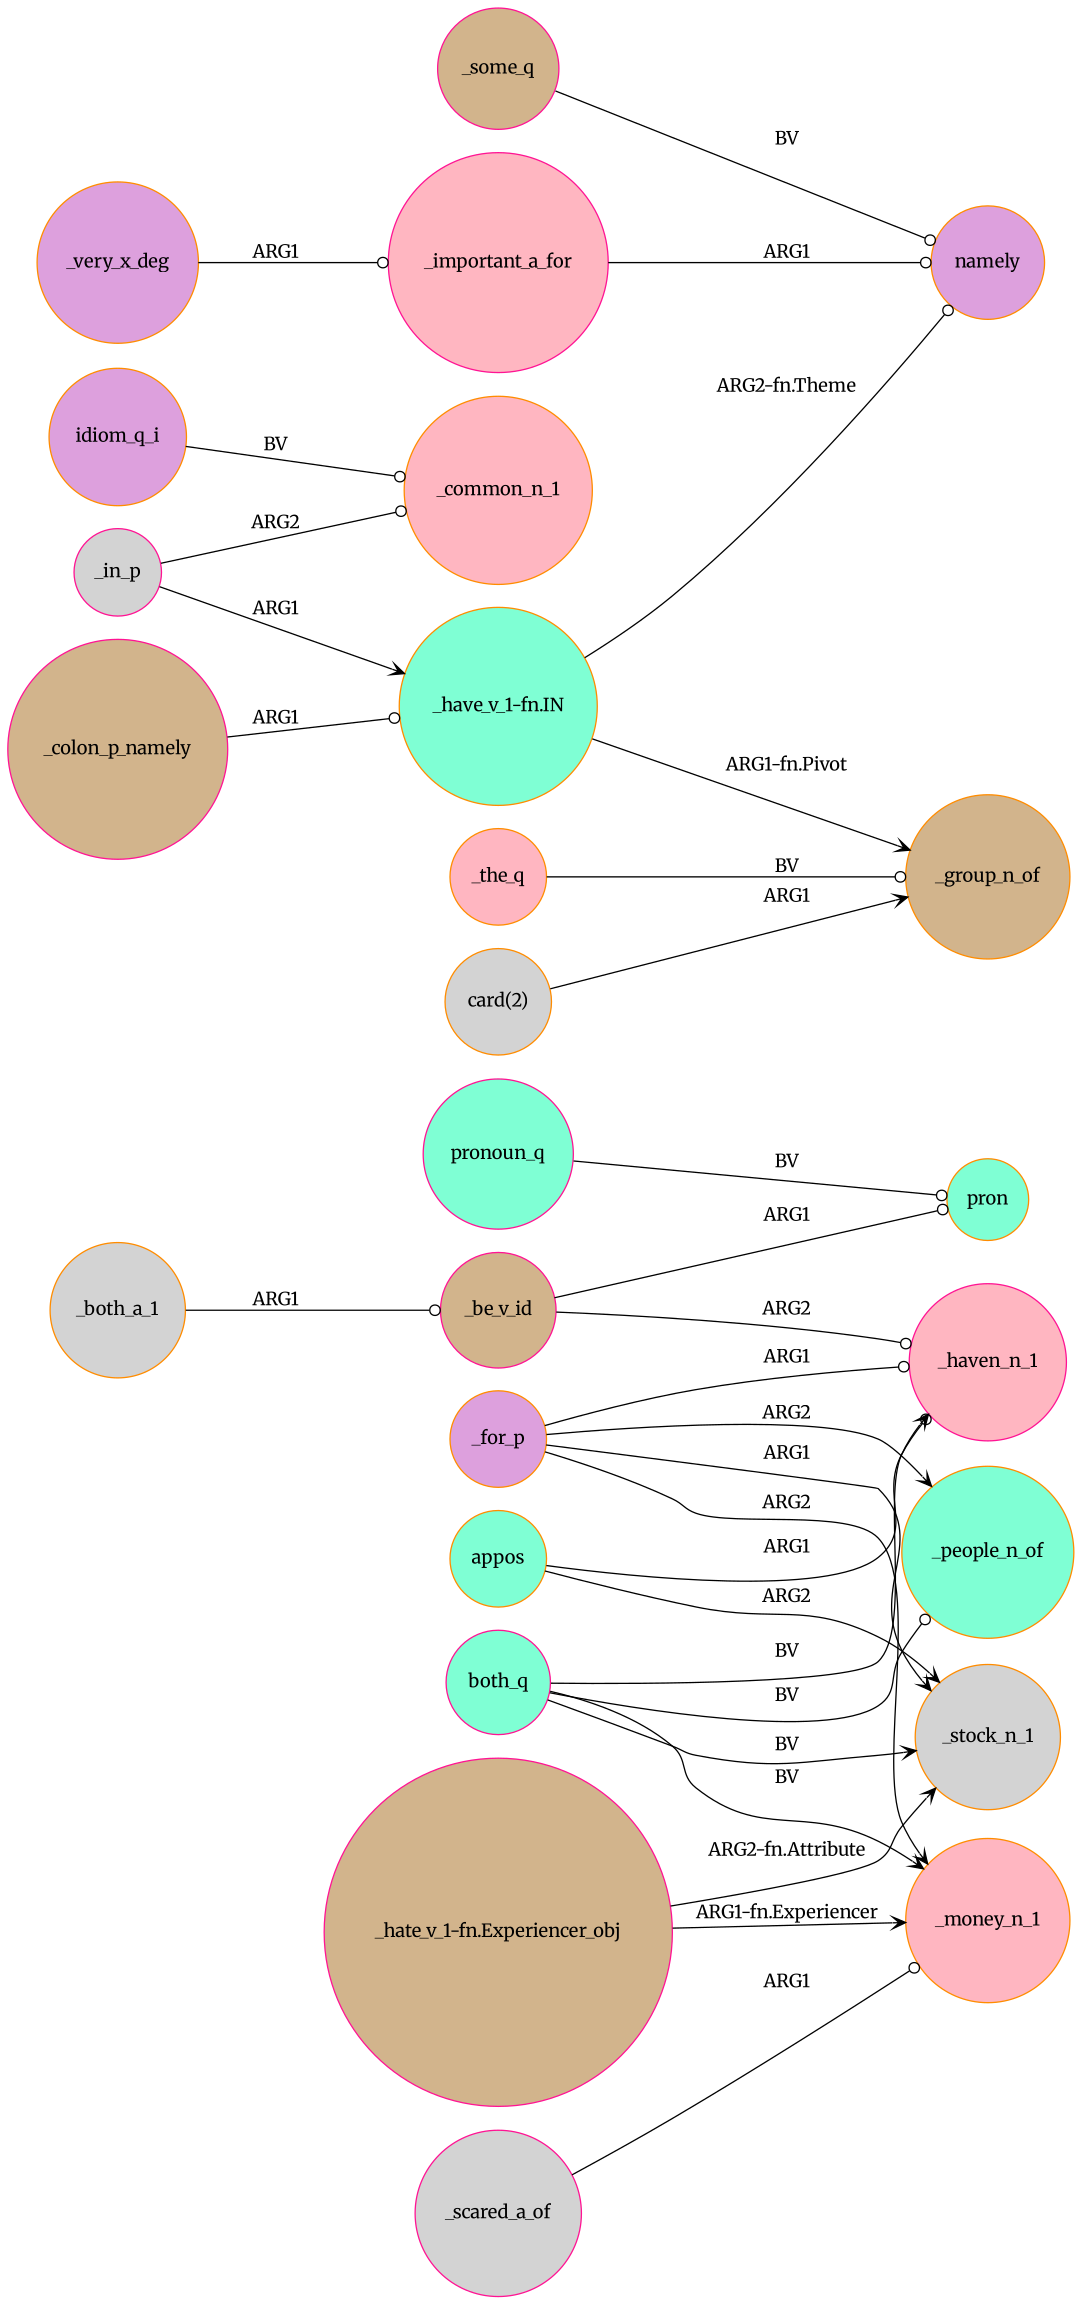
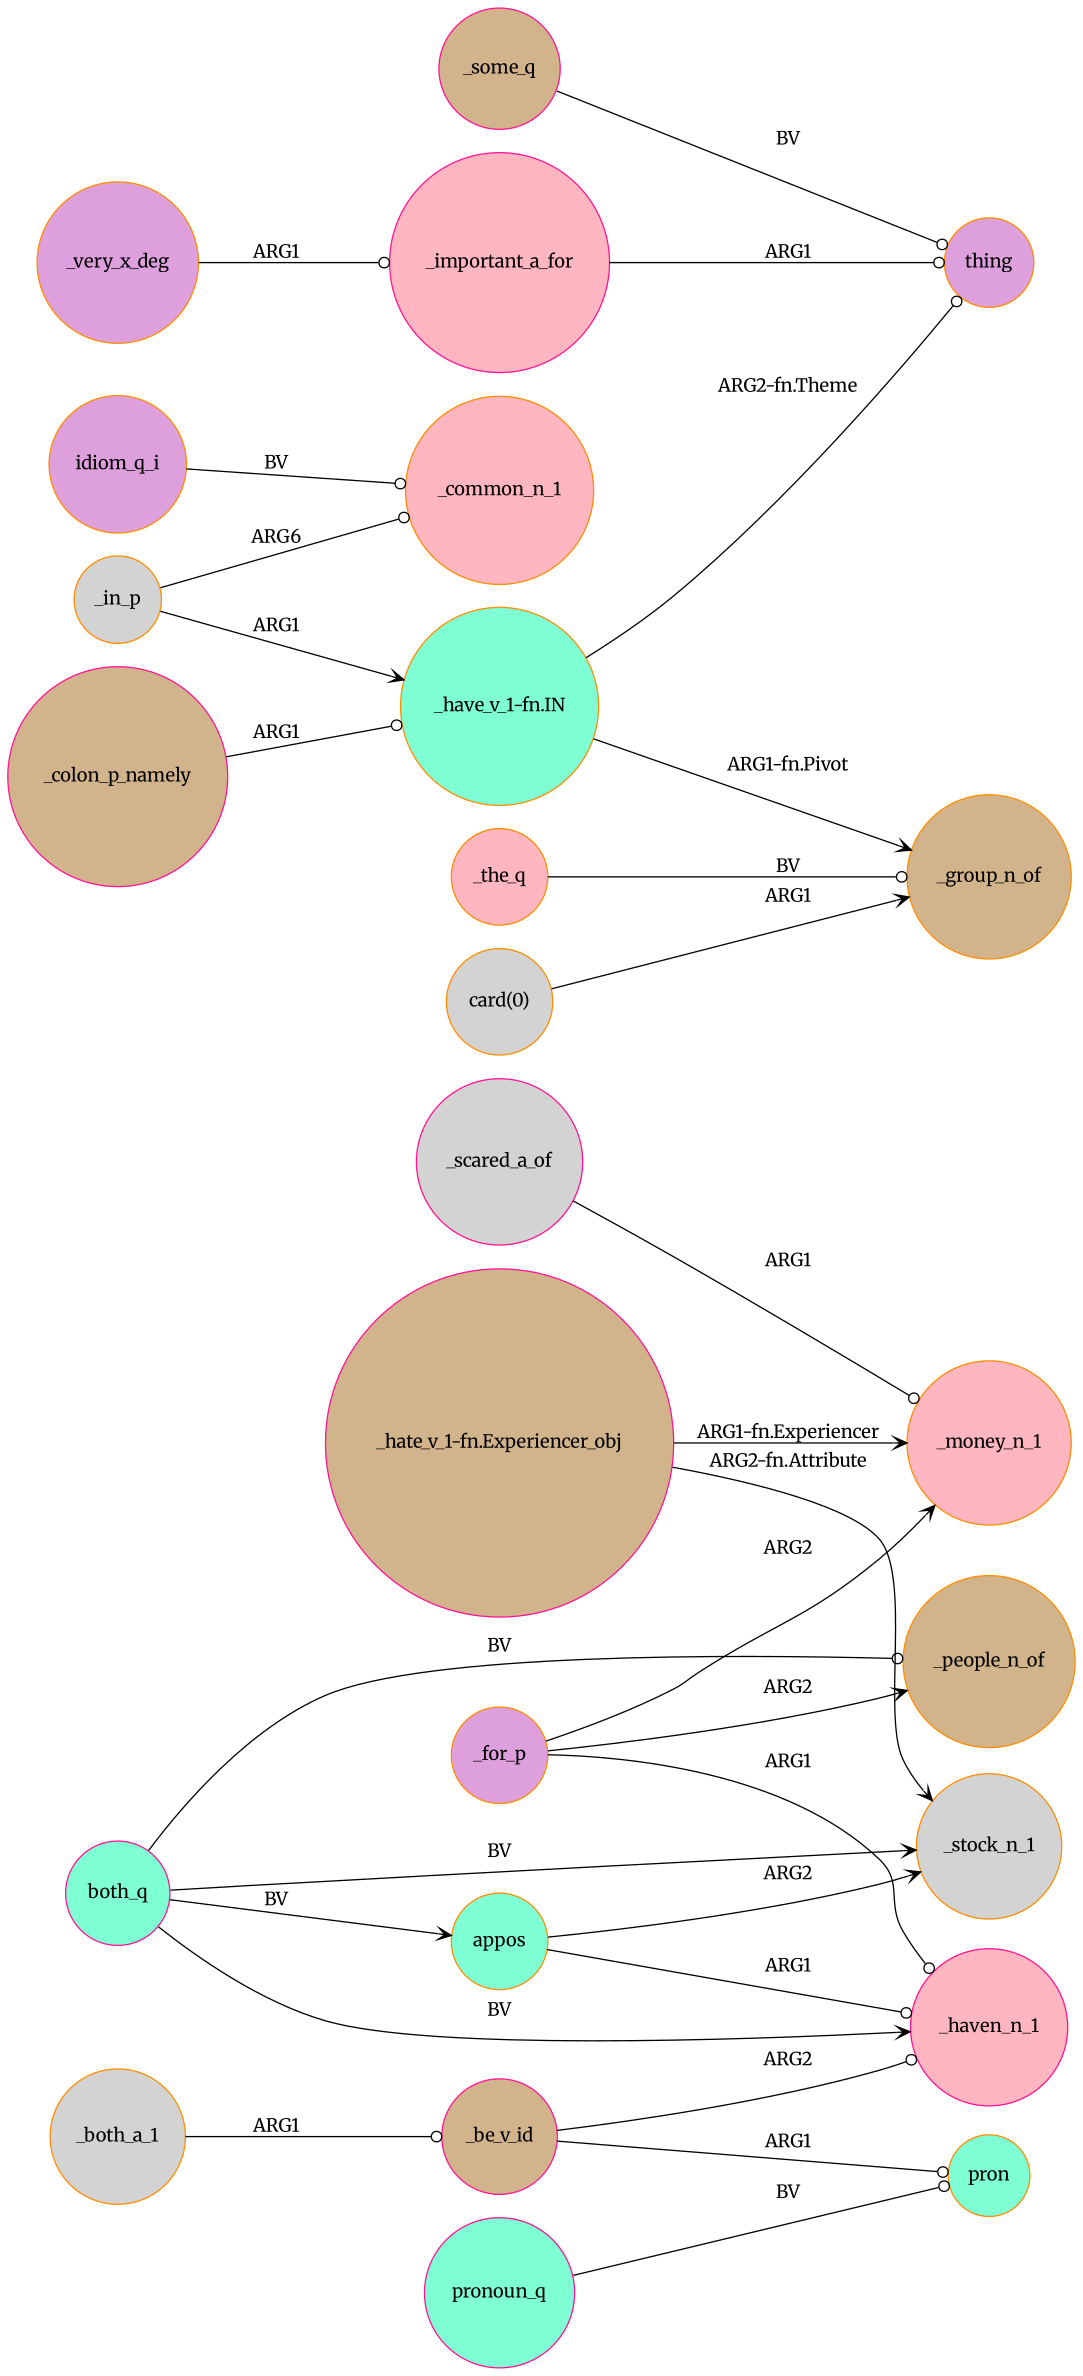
node "namely": label "namely" -> "thing"
edge "_in_p" -> "_common_n_1": label "ARG2" -> "ARG6"
node "_in_p": color deeppink -> darkorange
node "card(2)": label "card(2)" -> "card(0)"
edge "_for_p" -> "_stock_n_1": removed, label "ARG1"
node "_people_n_of": fillcolor aquamarine -> tan
edge "both_q" -> "_money_n_1": now "both_q" -> "appos"
